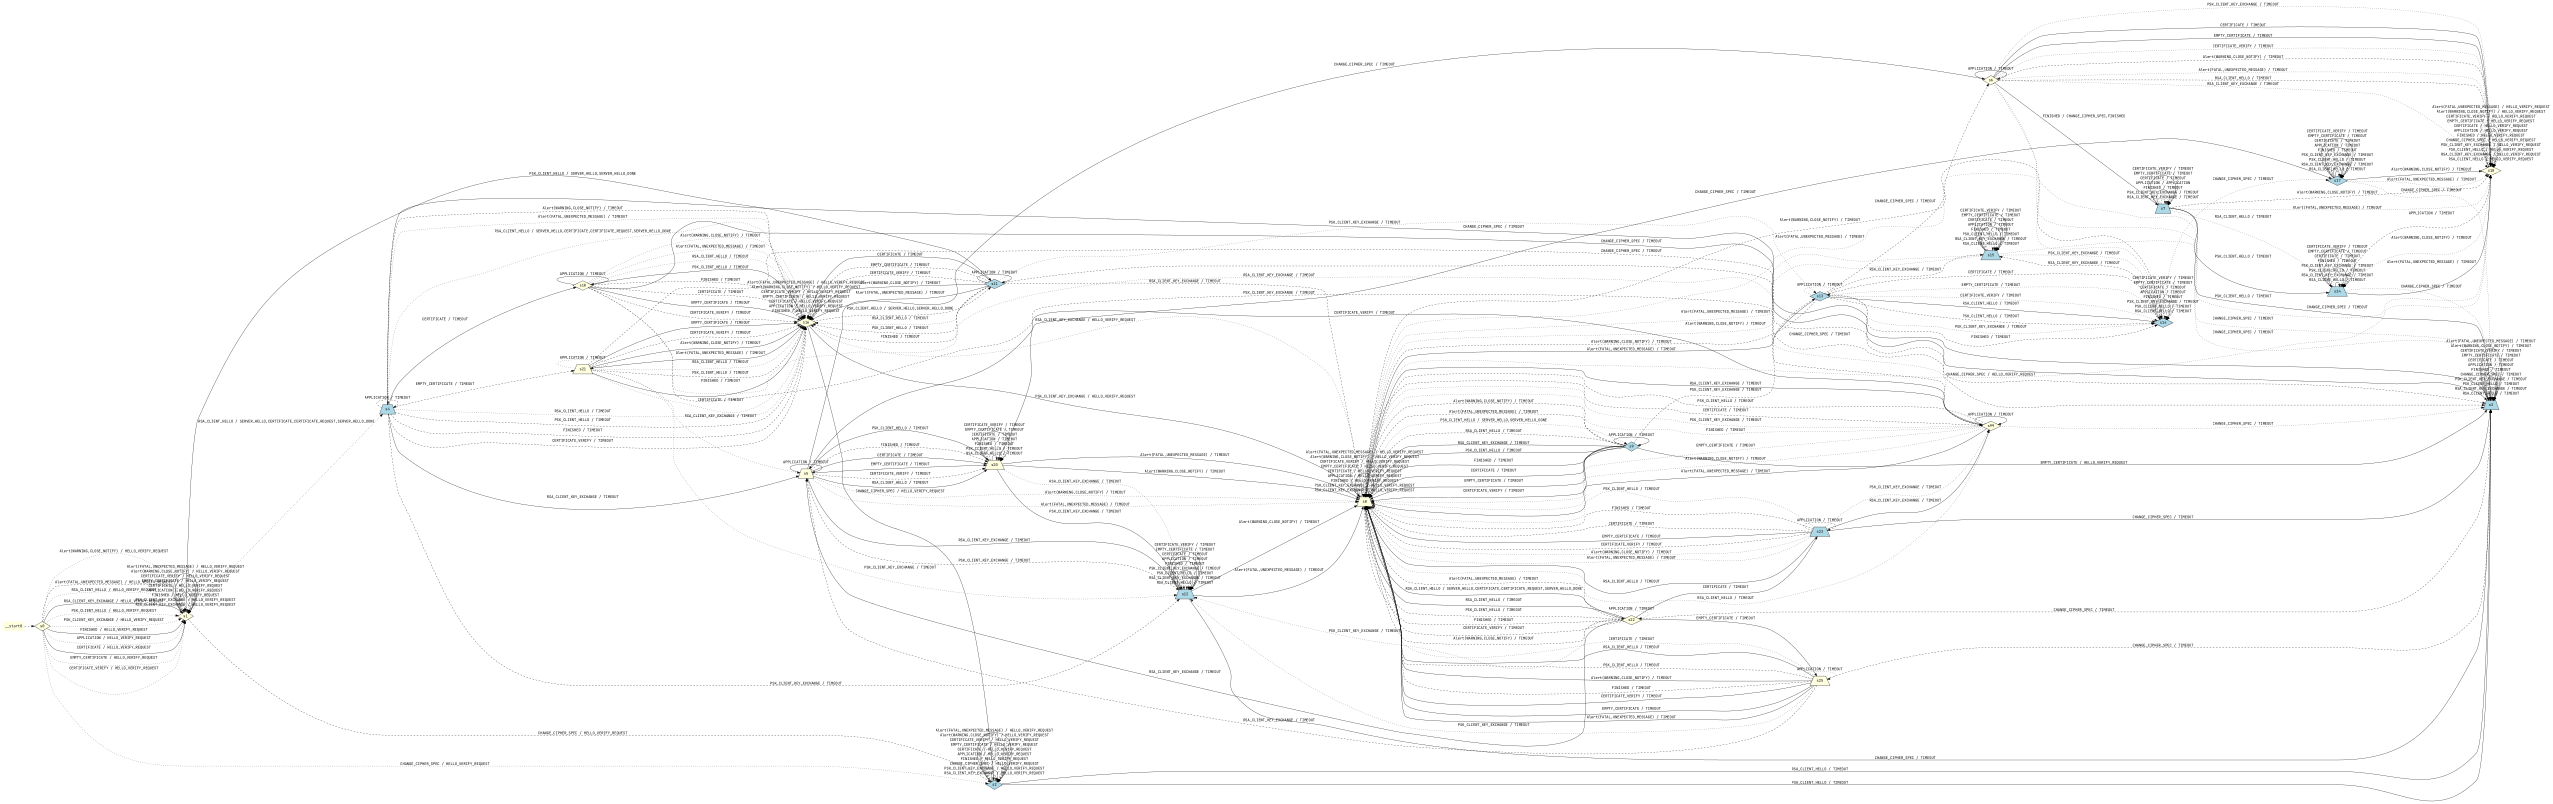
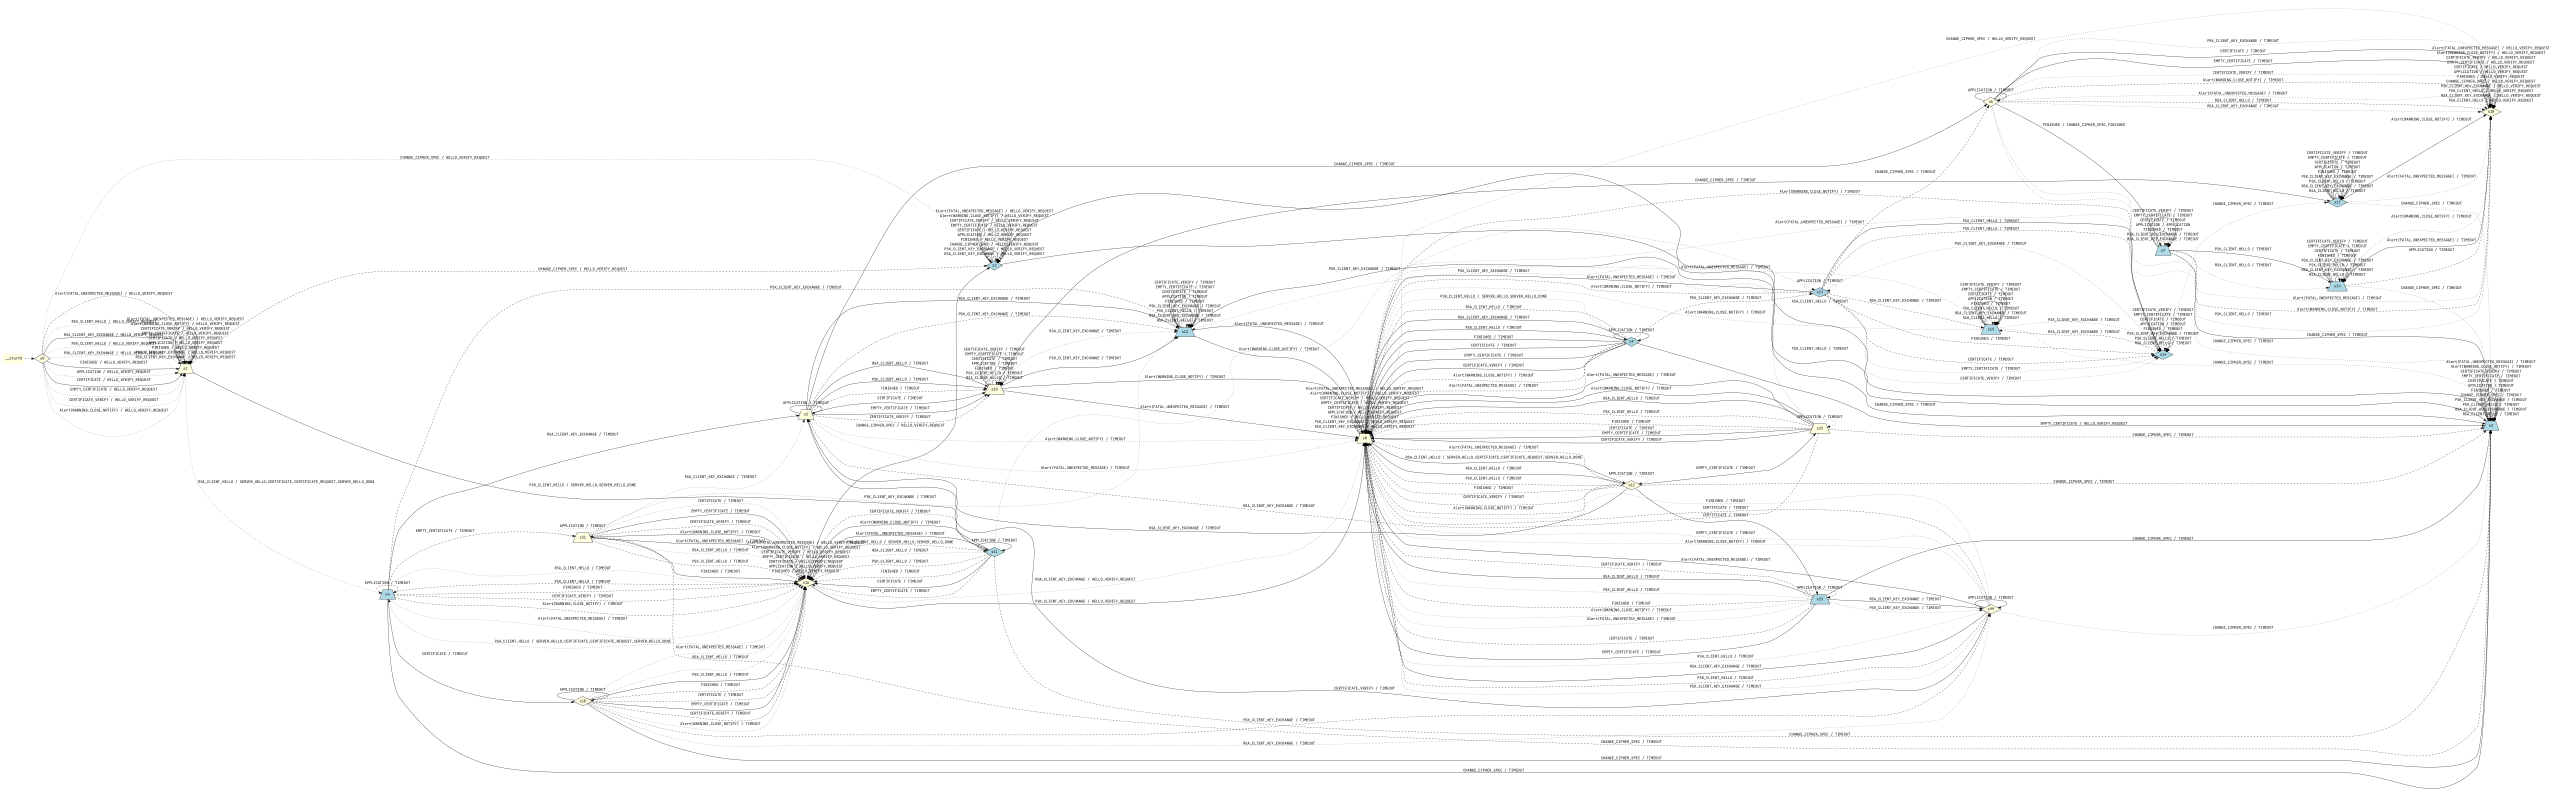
edge "s11" -> "s8": removed, label "RSA_CLIENT_KEY_EXCHANGE / TIMEOUT"
node "s1": shape diamond -> trapezium
edge "s22" -> "s12": removed, label "PSK_CLIENT_KEY_EXCHANGE / TIMEOUT"
